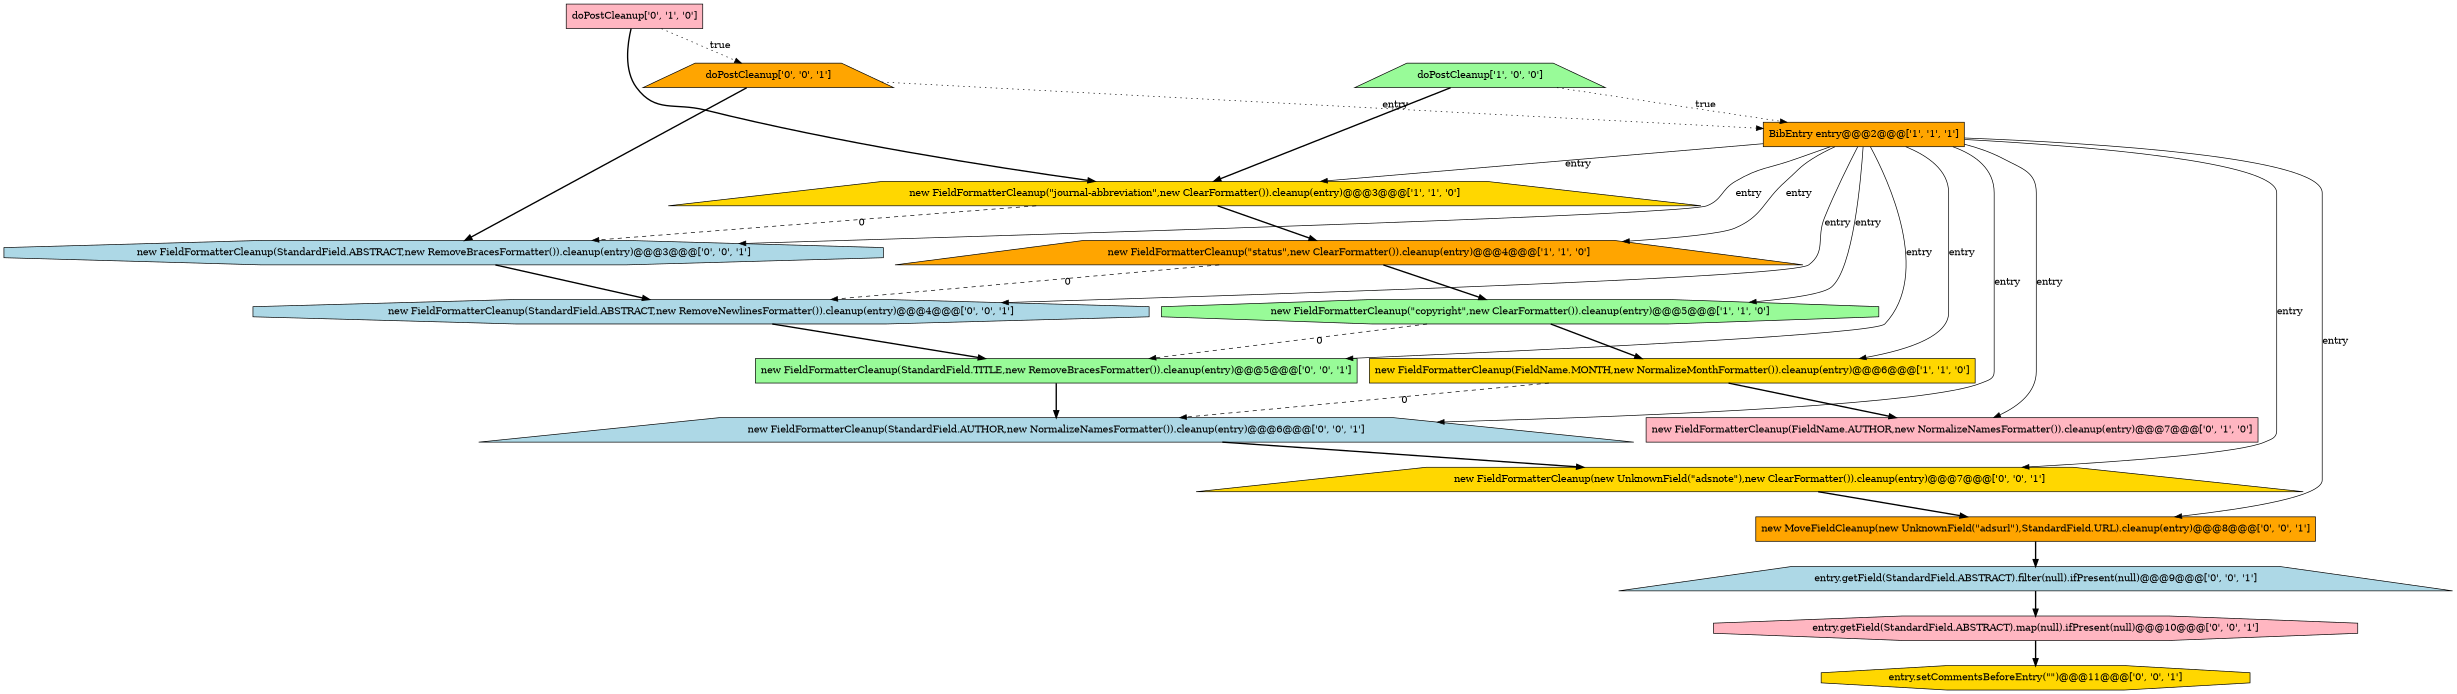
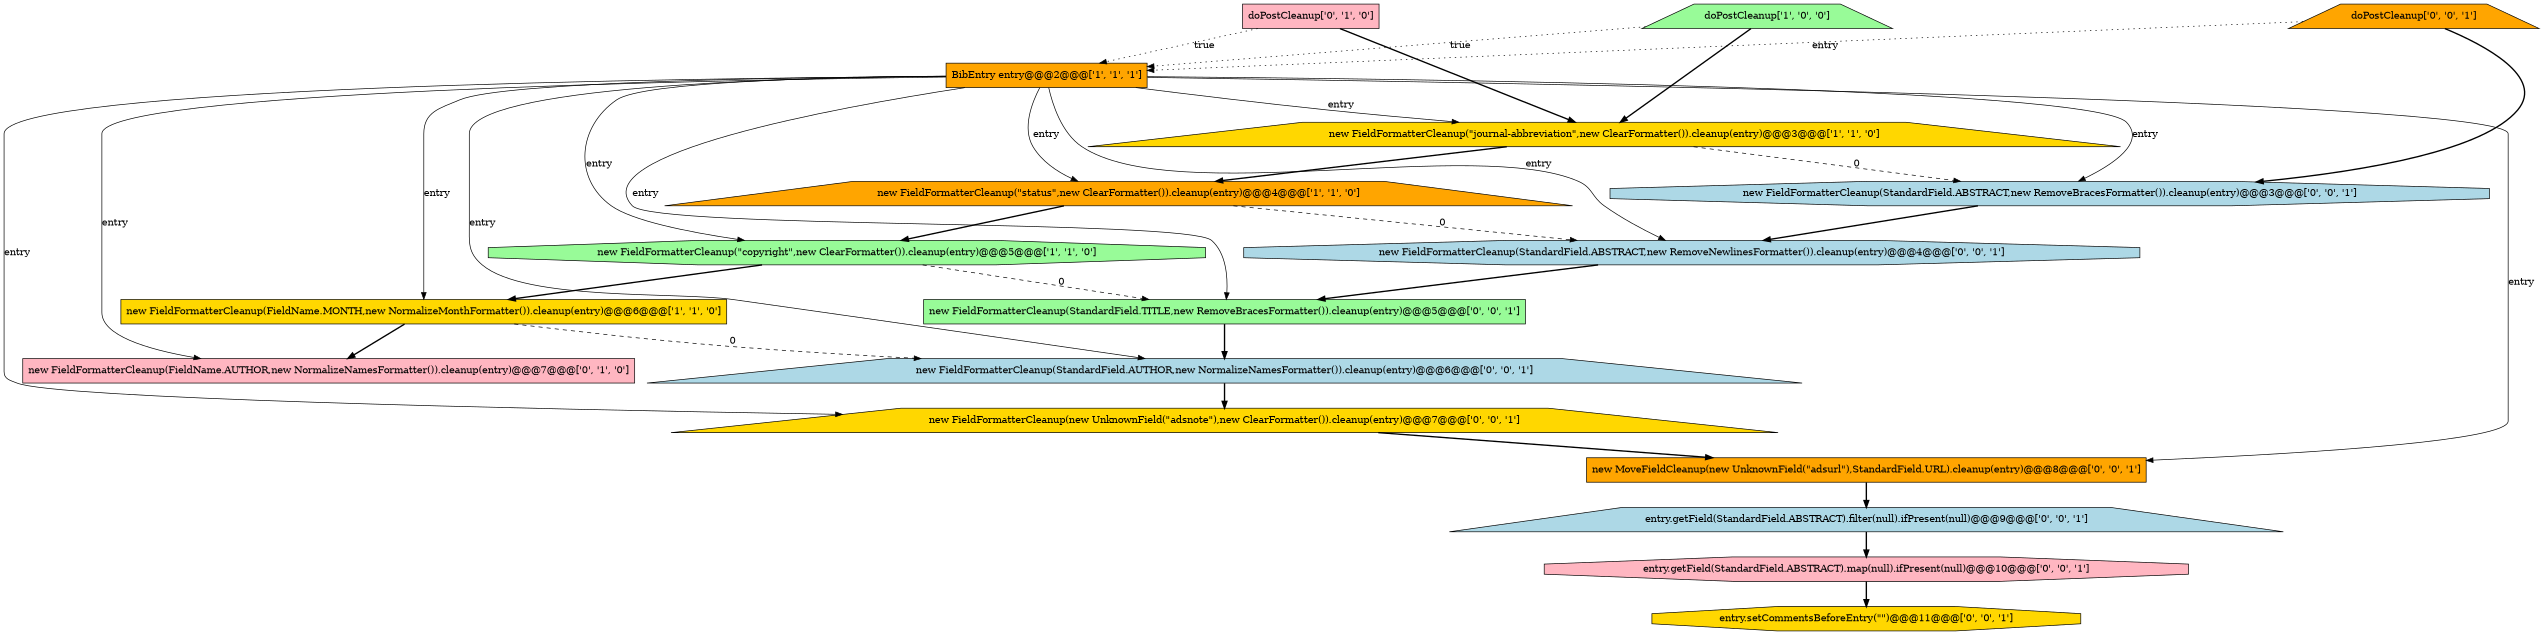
edge "doPostCleanup['0', '1', '0']" -> "doPostCleanup['0', '0', '1']": now "doPostCleanup['0', '1', '0']" -> "BibEntry entry@@@2@@@['1', '1', '1']"
